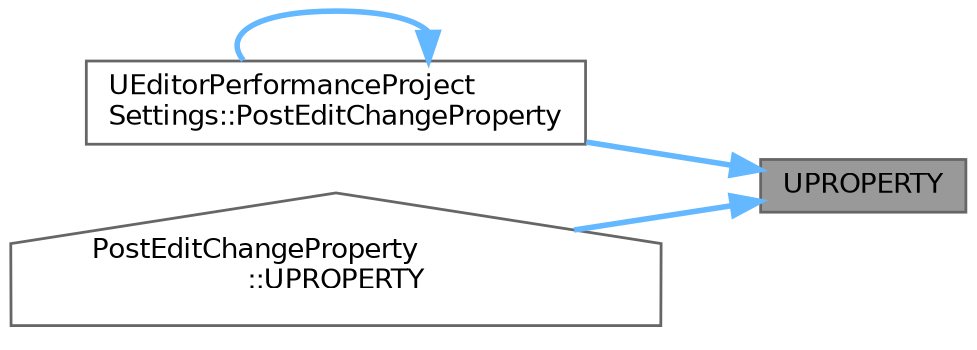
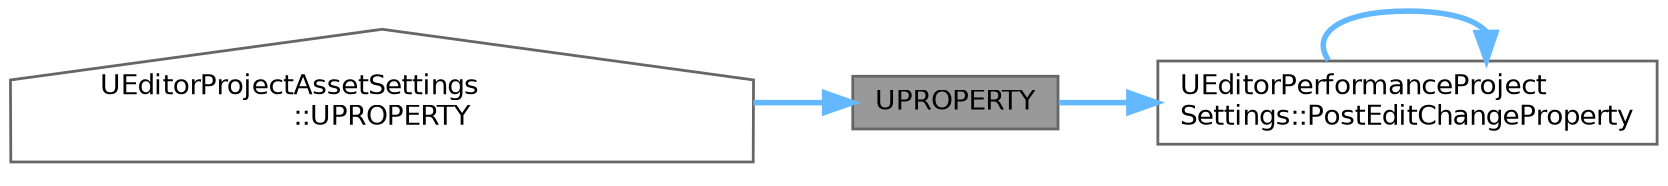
edge "UEditorPerformanceProject Settings::PostEditChangeProperty" -> "UPROPERTY": reversed
node "PostEditChangeProperty ::UPROPERTY": label "PostEditChangeProperty ::UPROPERTY" -> "UEditorProjectAssetSettings ::UPROPERTY"
